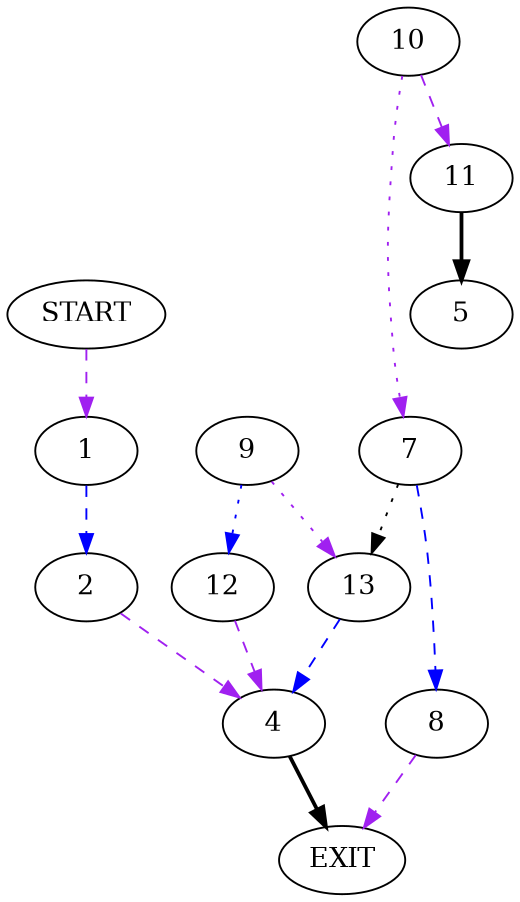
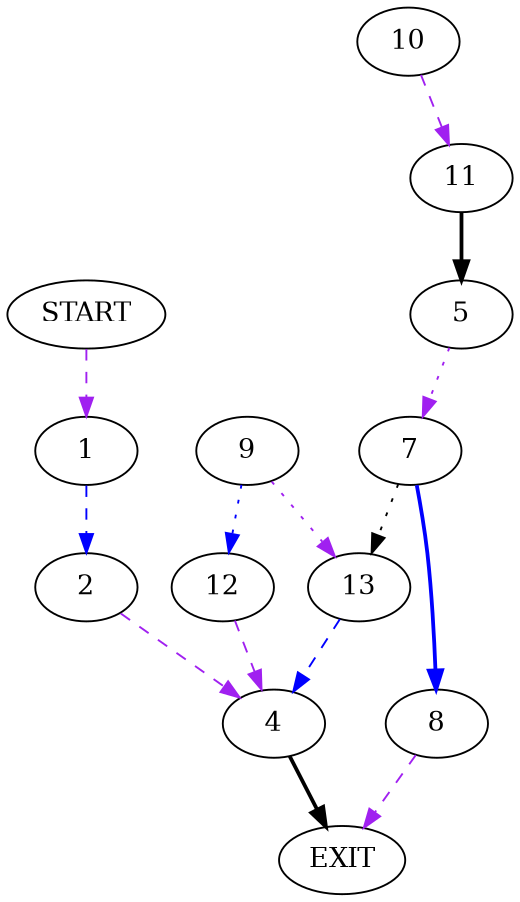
edge "10" -> "7": now "5" -> "7"
edge "7" -> "8": style dashed -> bold
